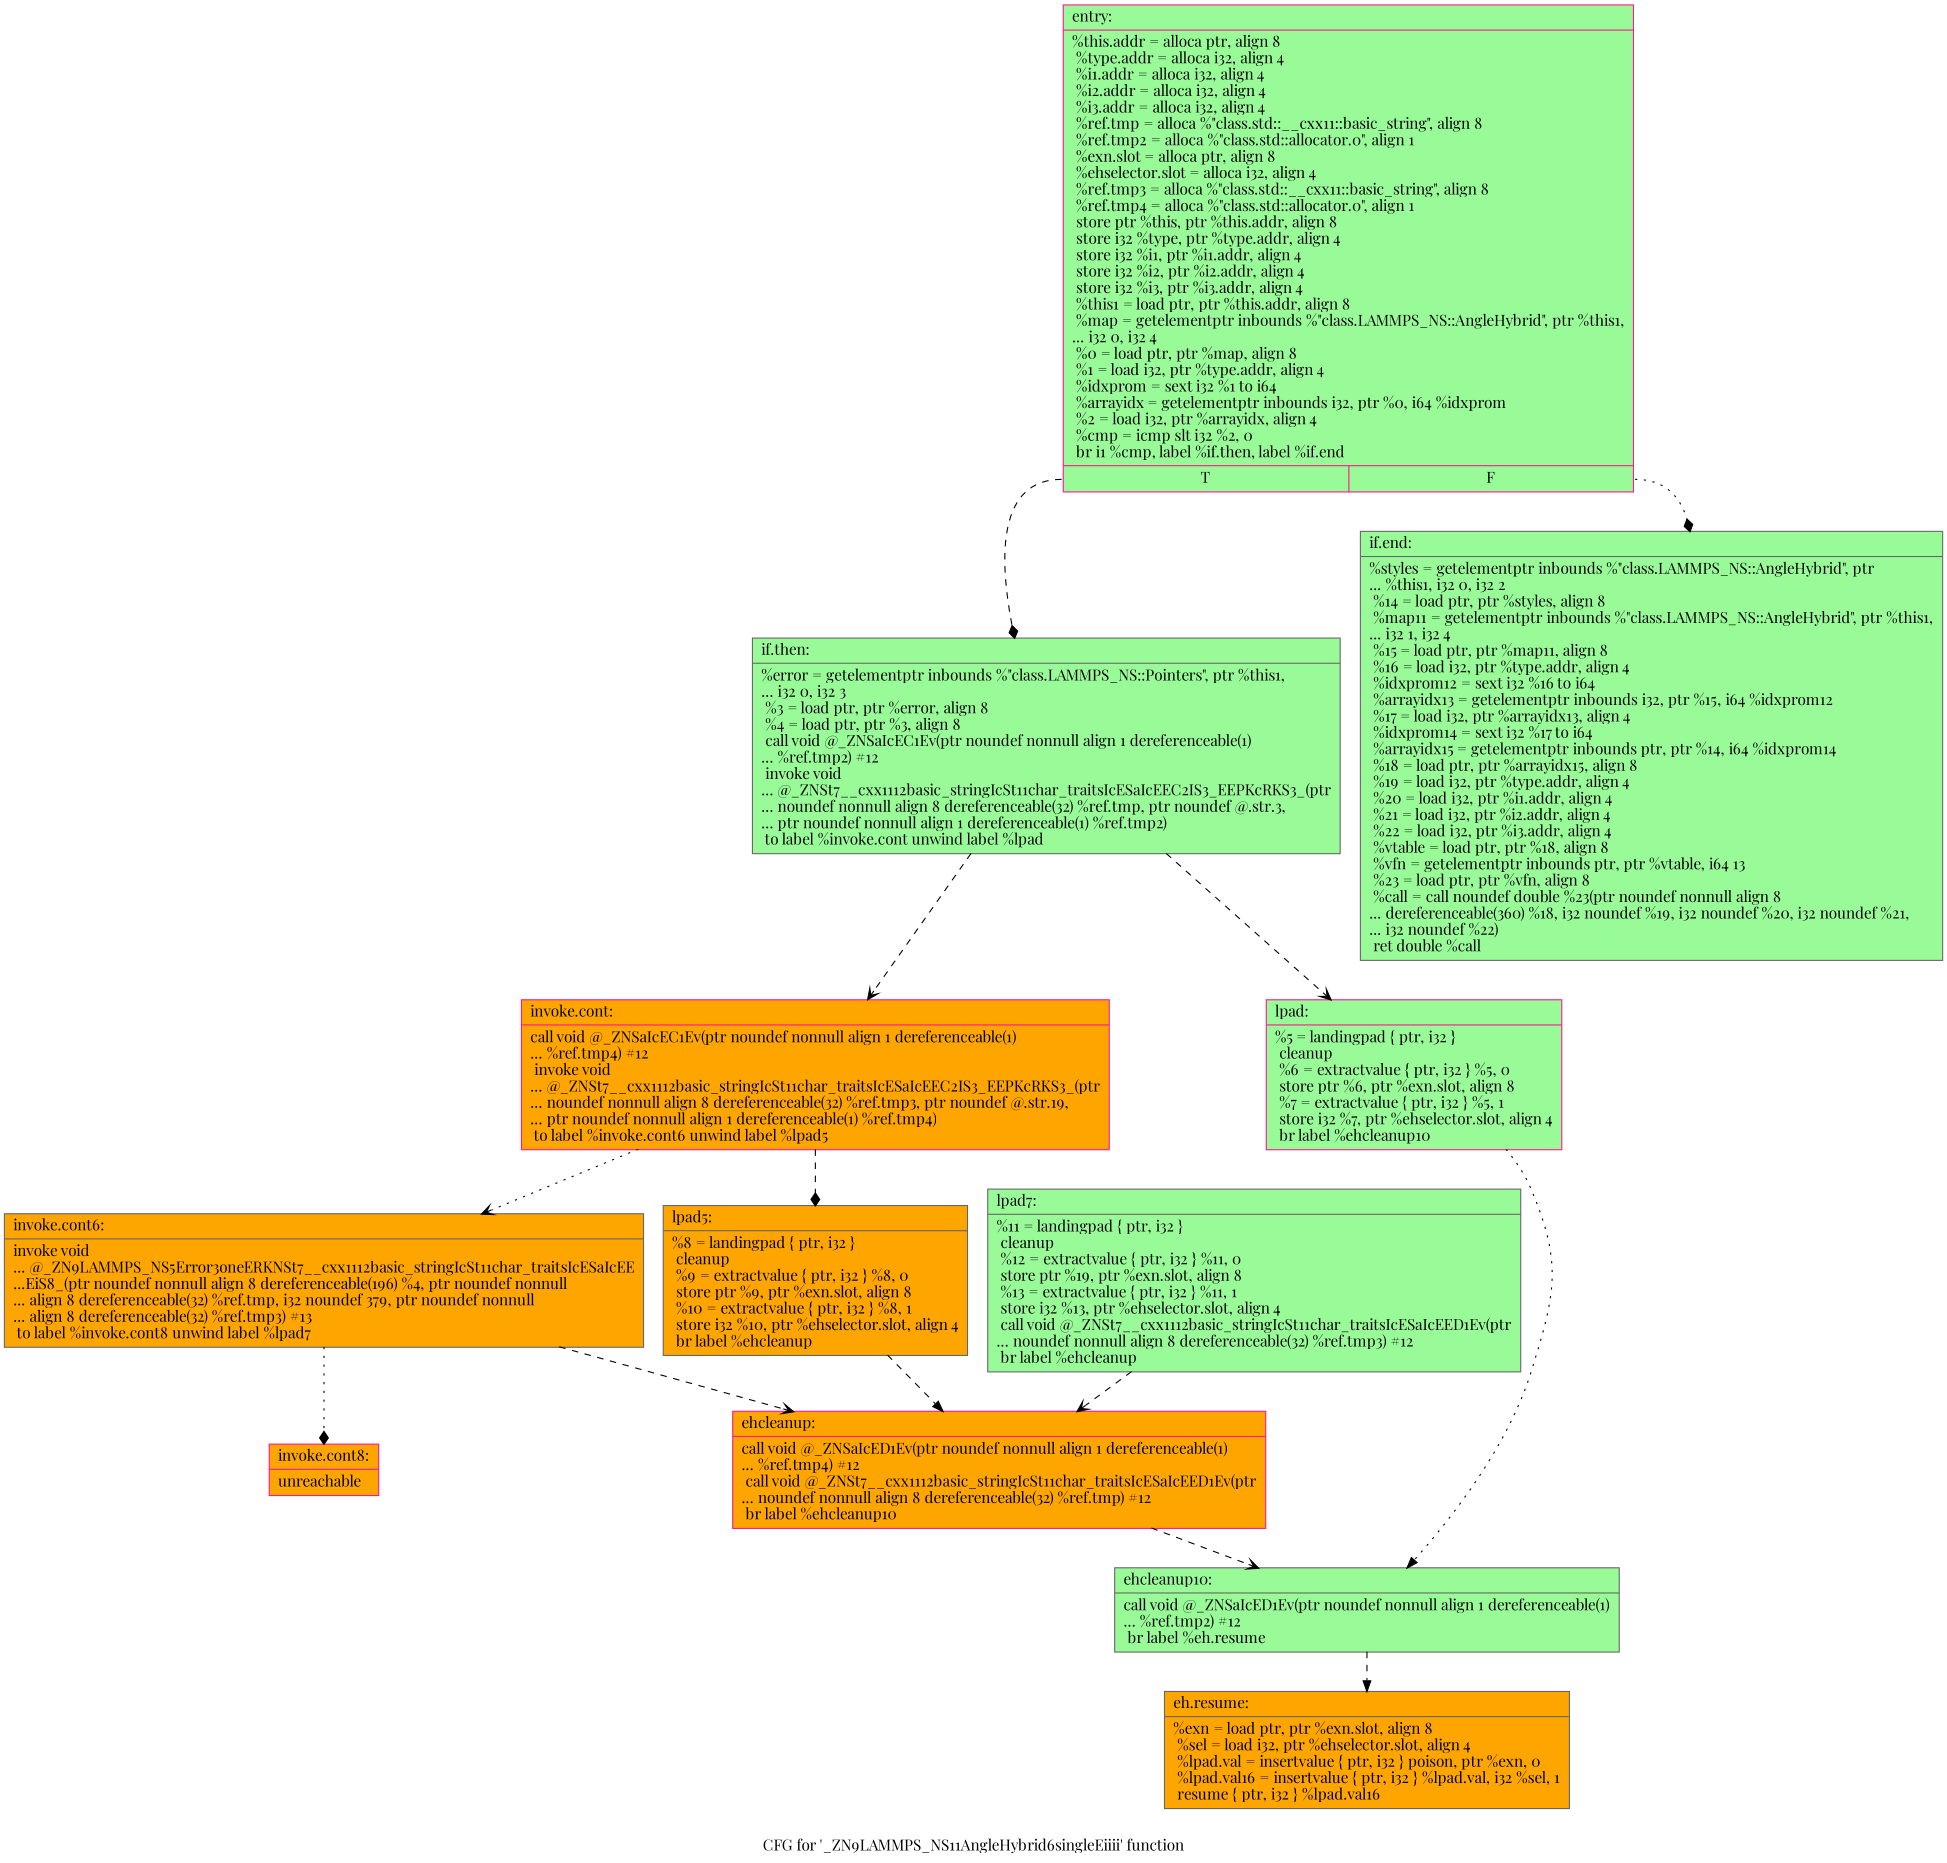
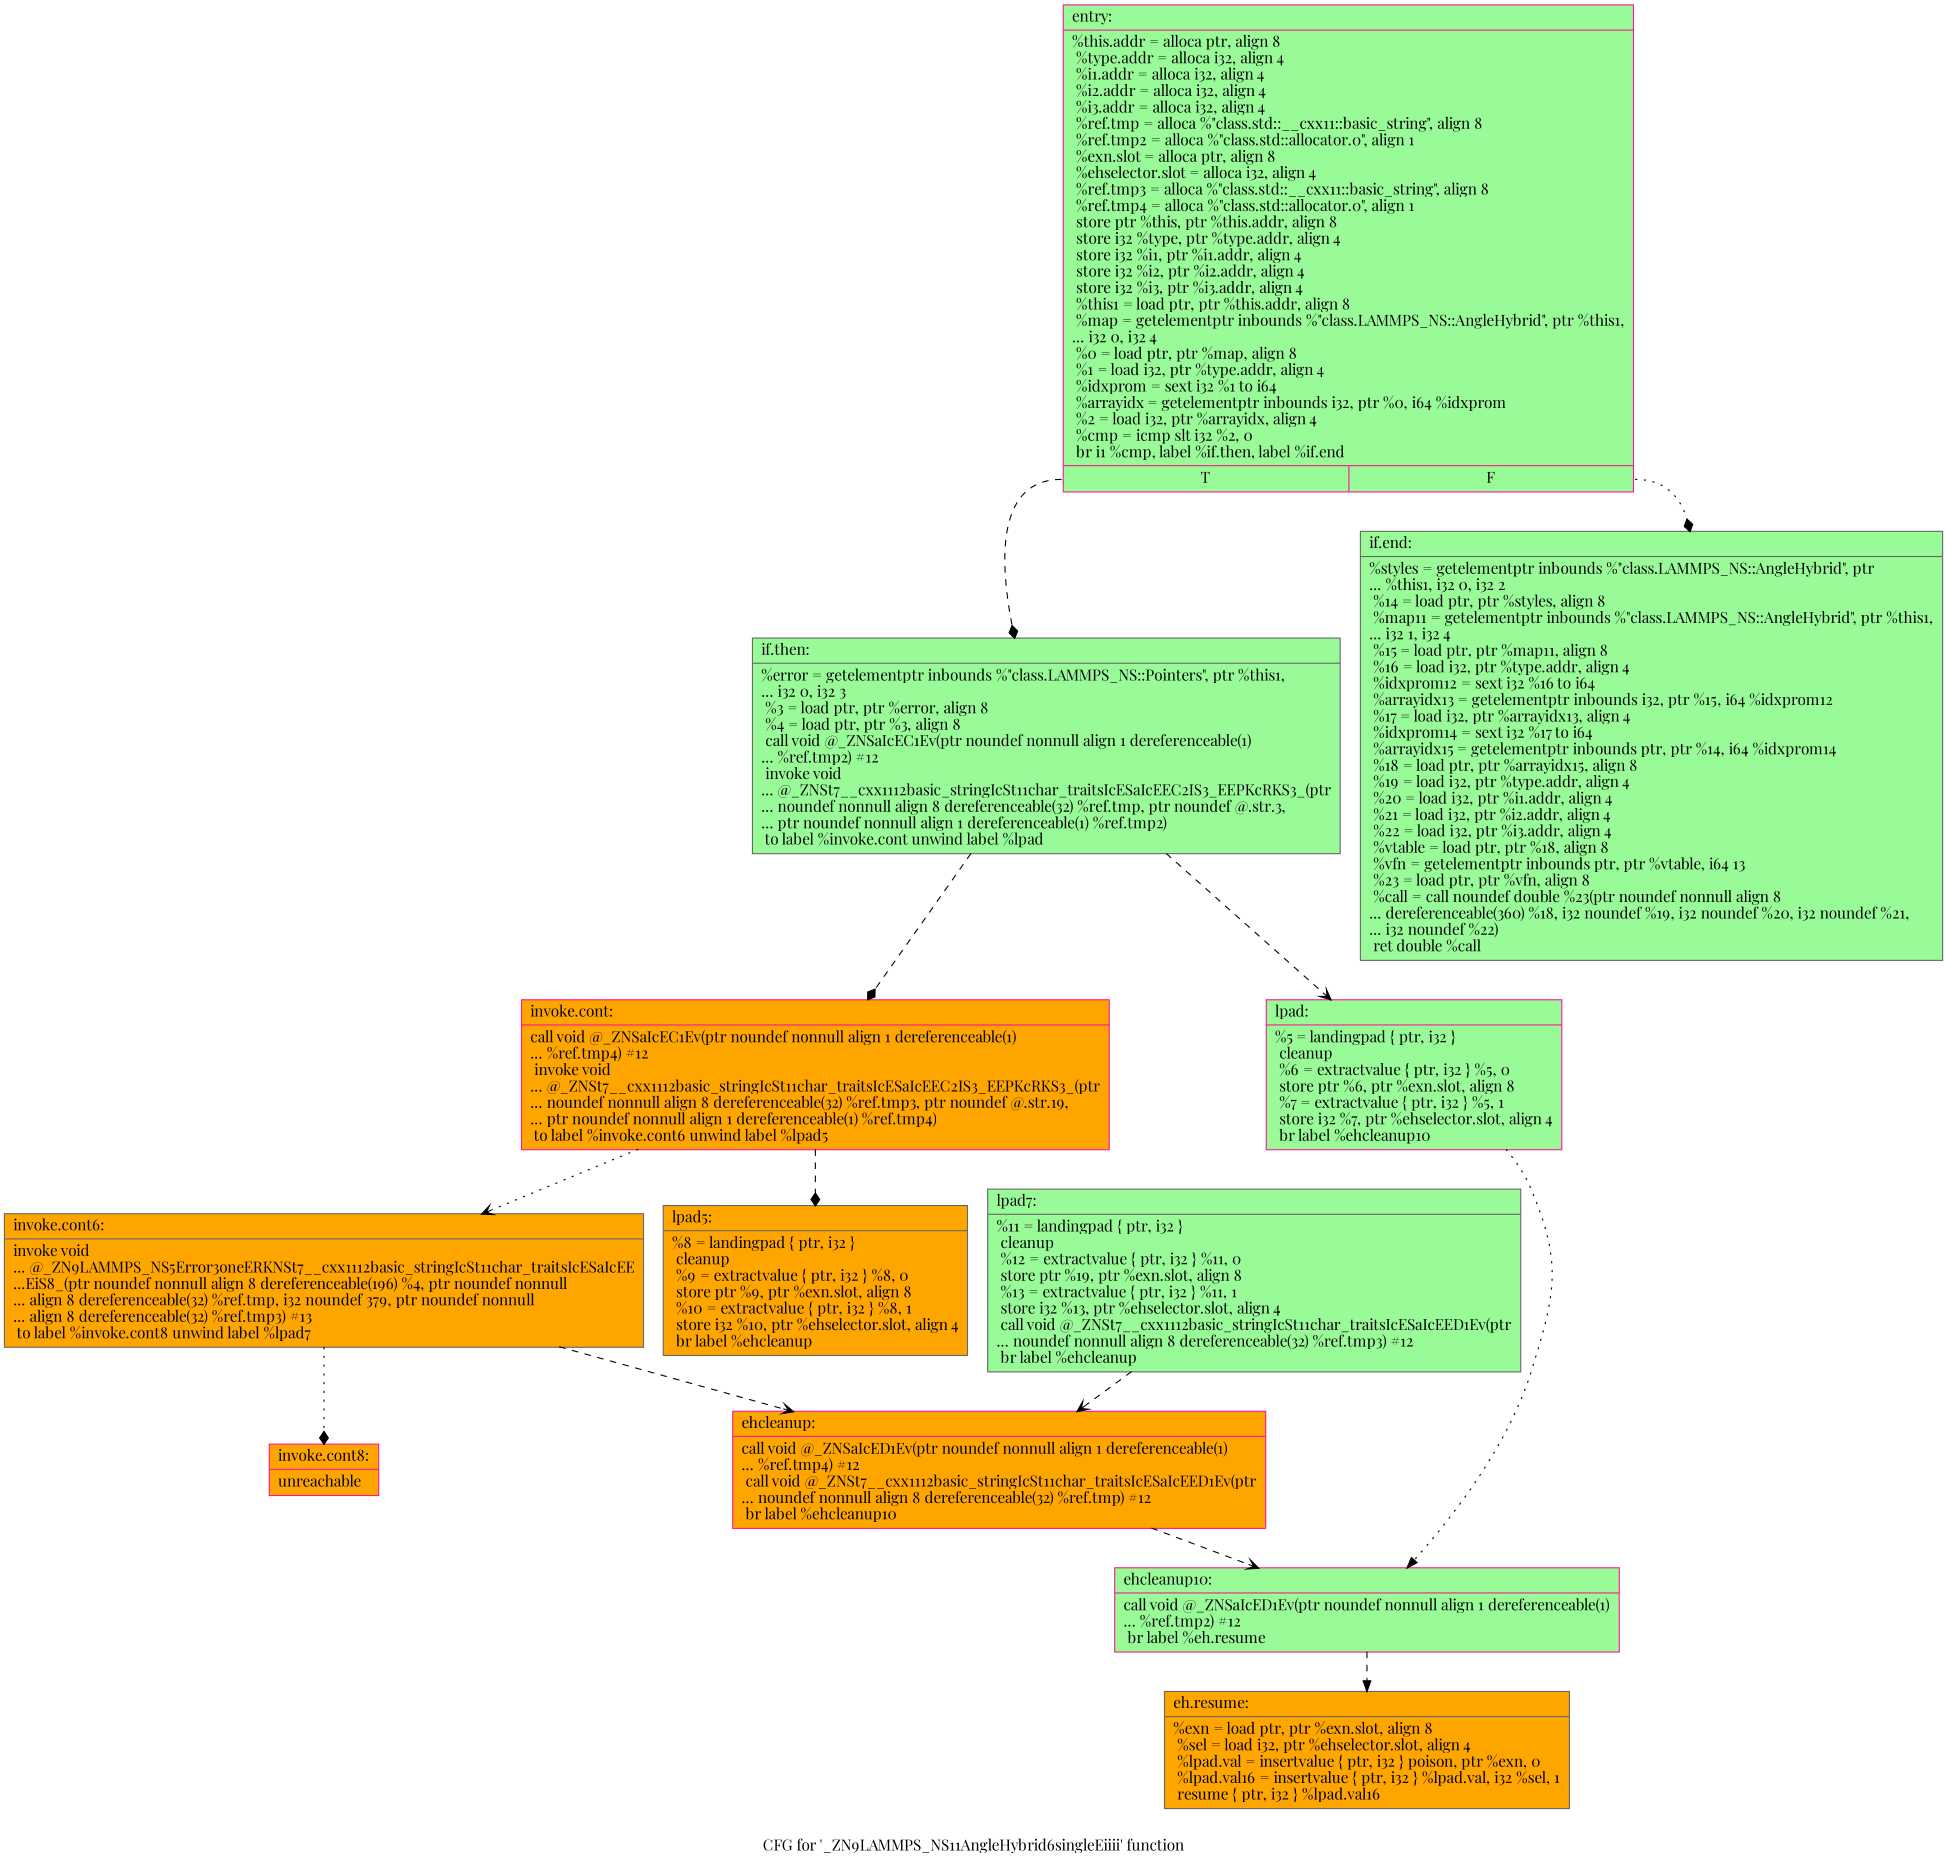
edge "if.then:" -> "invoke.cont:": arrowhead vee -> diamond
edge "lpad5:" -> "ehcleanup:": removed
node "ehcleanup10:": color gray40 -> deeppink
